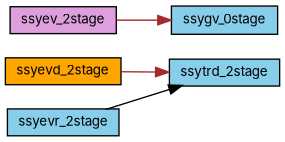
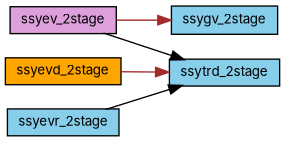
node "ssygv_0stage": label "ssygv_0stage" -> "ssygv_2stage"
edge "ssyev_2stage" -> "ssytrd_2stage": added
